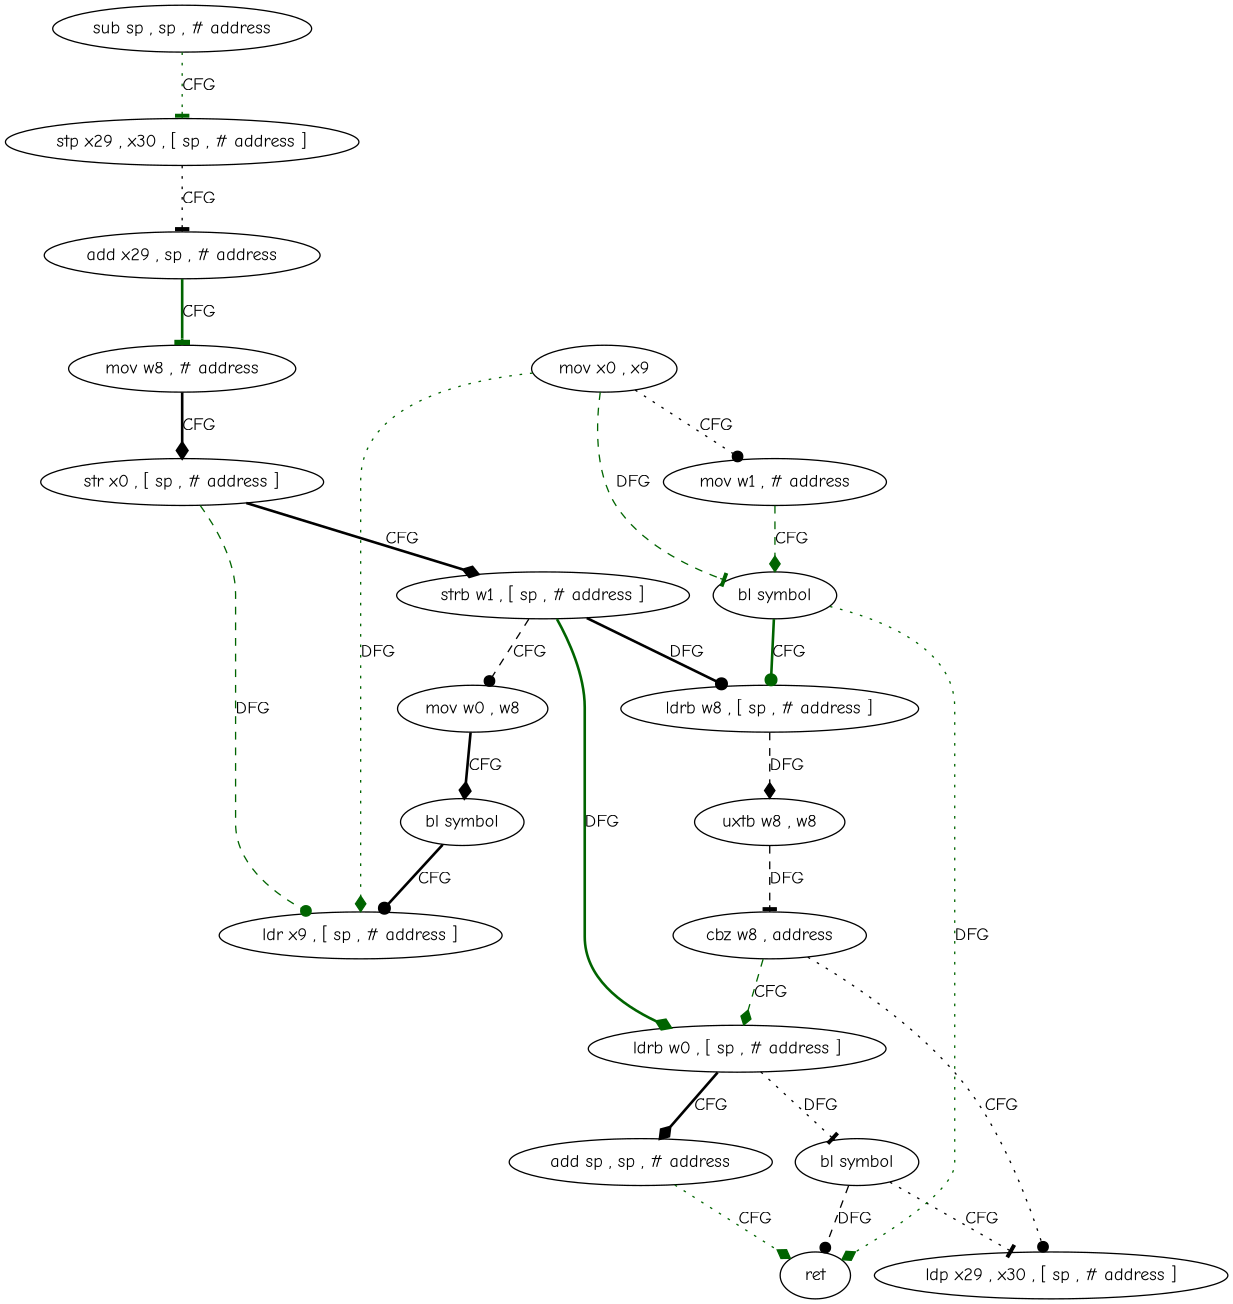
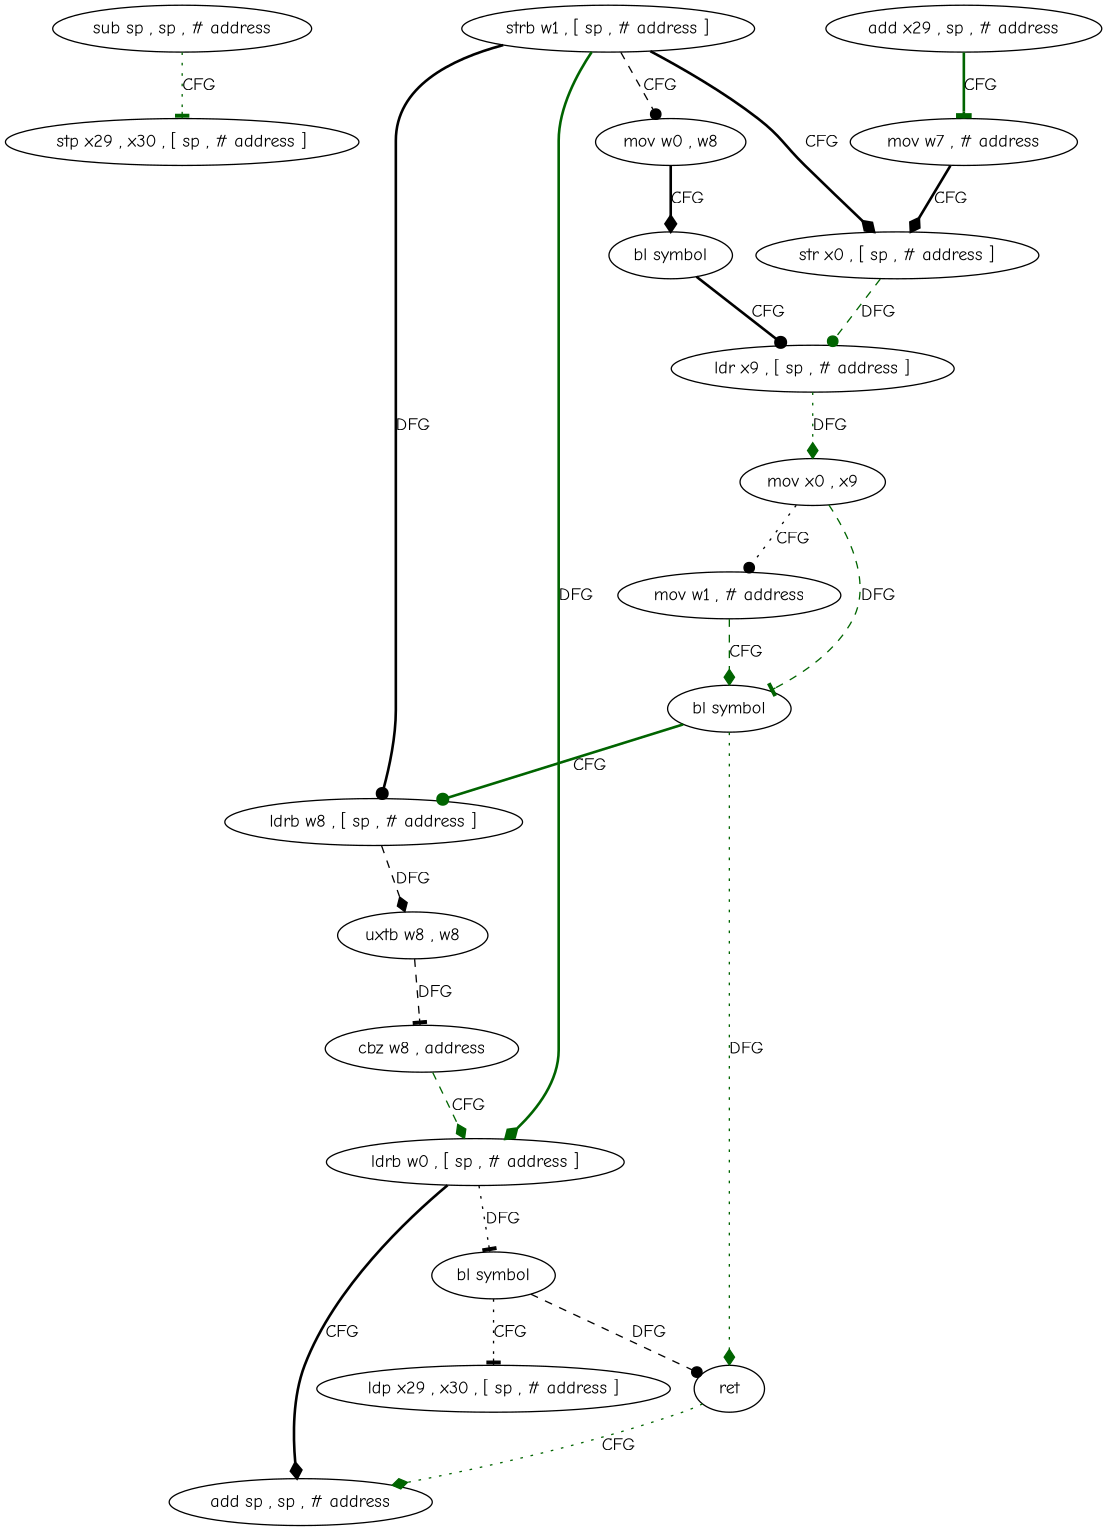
edge "stp x29 , x30 , [ sp , # address ]" -> "add x29 , sp , # address": removed, label "CFG"
node "mov w8 , # address": label "mov w8 , # address" -> "mov w7 , # address"
edge "str x0 , [ sp , # address ]" -> "strb w1 , [ sp , # address ]": reversed
edge "mov x0 , x9" -> "ldr x9 , [ sp , # address ]": reversed
edge "cbz w8 , address" -> "ldp x29 , x30 , [ sp , # address ]": removed, label "CFG"
edge "add sp , sp , # address" -> "ret": reversed
